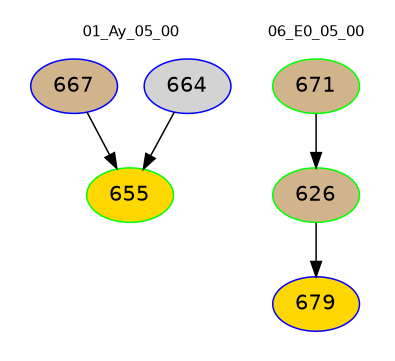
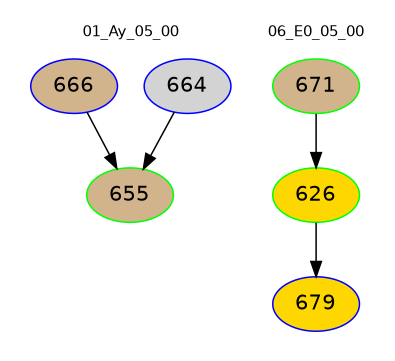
node "667": label "667" -> "666"
node "655": fillcolor gold -> tan
node "626": fillcolor tan -> gold
